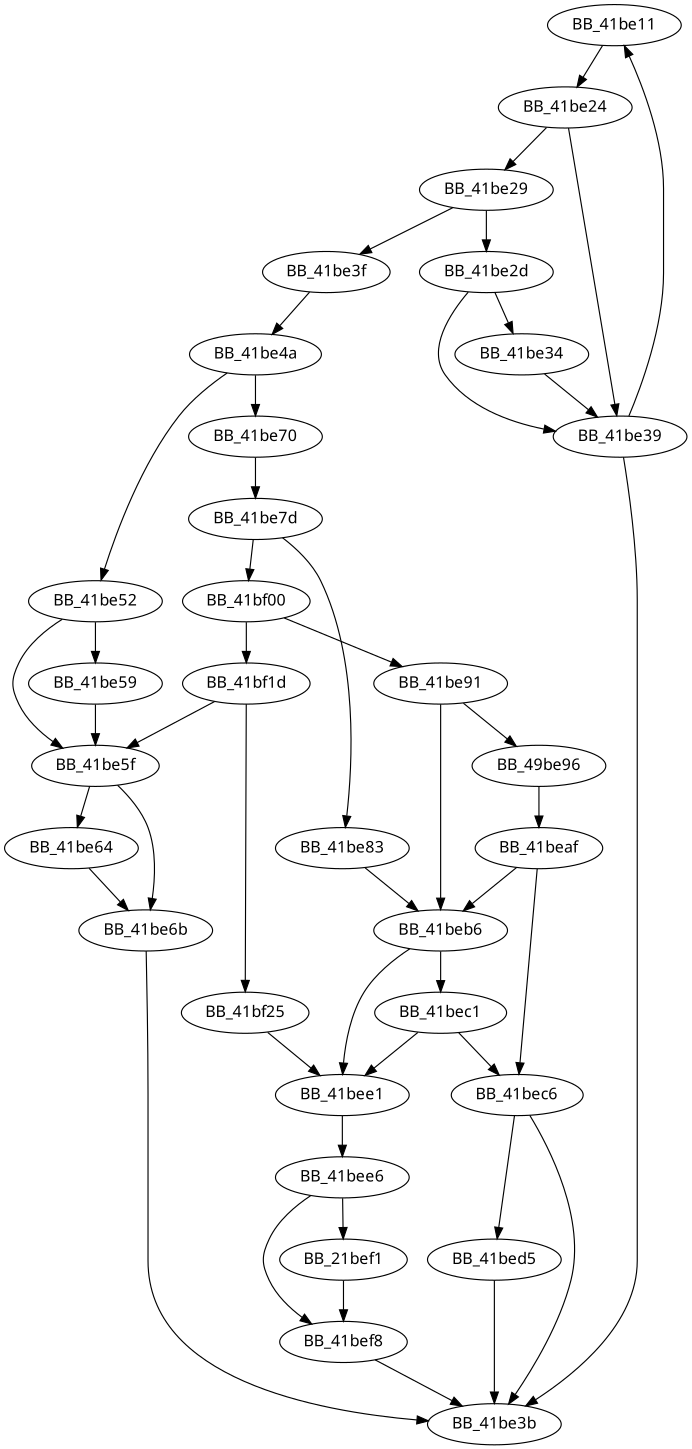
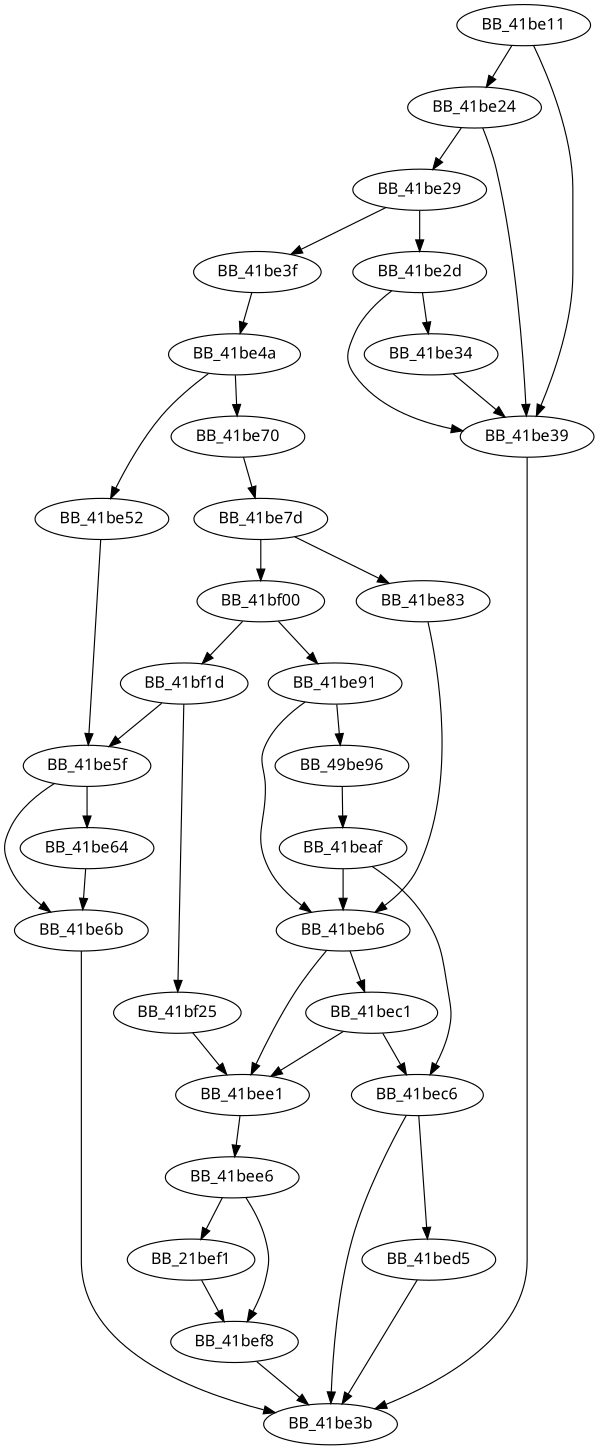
edge "BB_41be39" -> "BB_41be11": reversed
node "BB_41be59": removed
